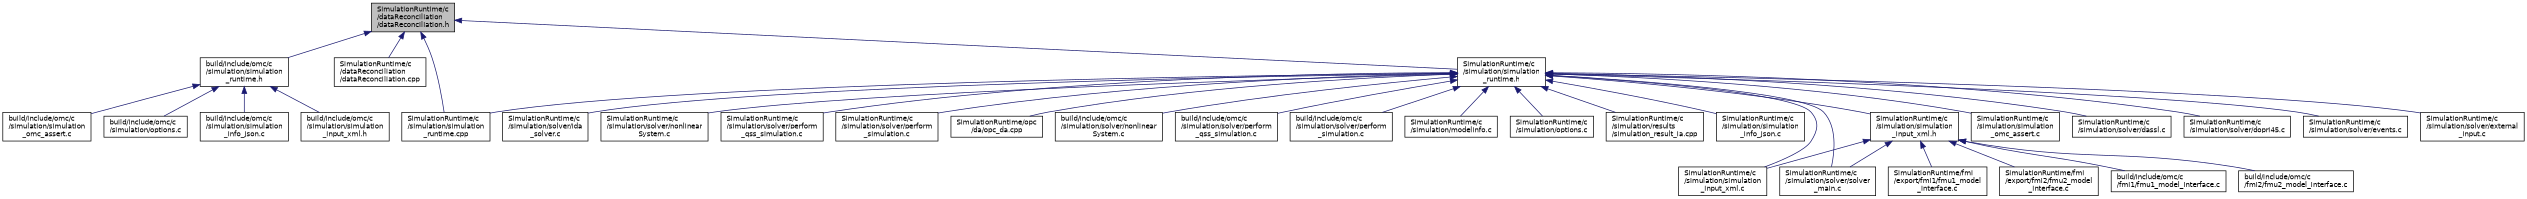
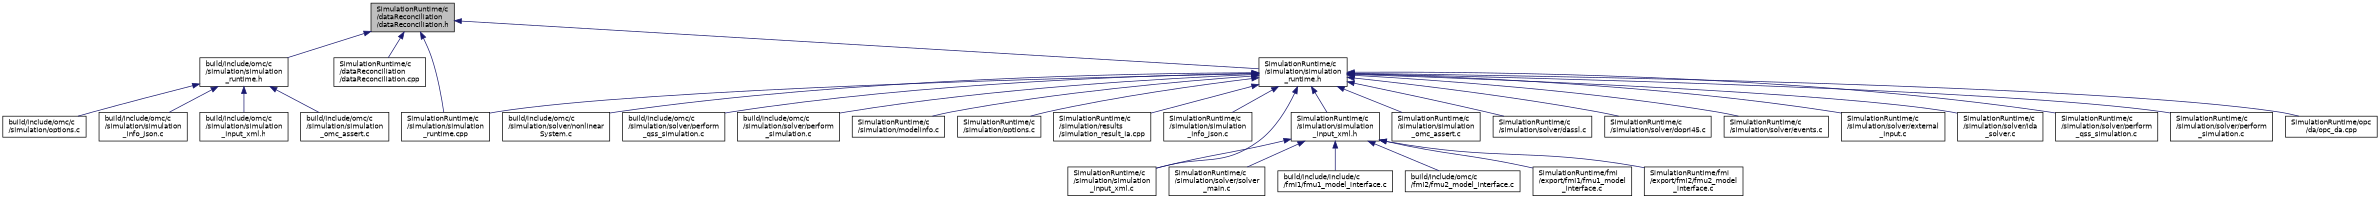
edge "SimulationRuntime/c /simulation/solver/solver _main.c" -> "SimulationRuntime/c /simulation/simulation _runtime.h": removed
node "SimulationRuntime/c /simulation/solver/nonlinear System.c": removed
node "build/include/omc/c /fmi1/fmu1_model_interface.c": label "build/include/omc/c /fmi1/fmu1_model_interface.c" -> "build/include/include/c /fmi1/fmu1_model_interface.c"
